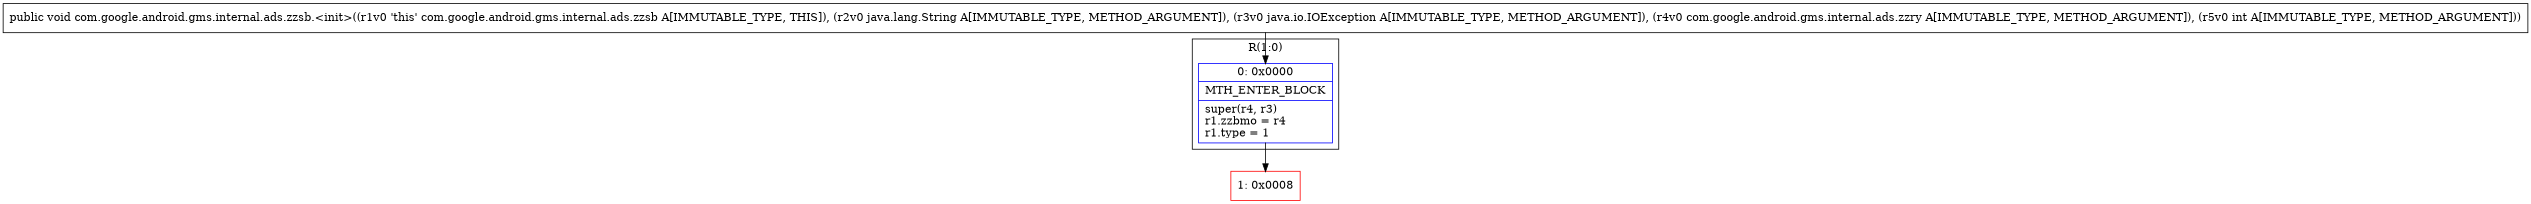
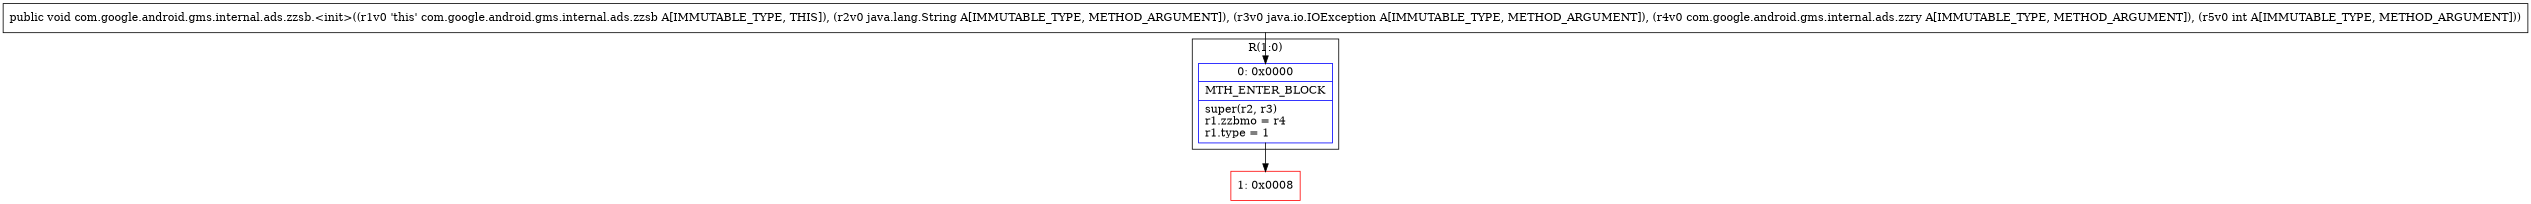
node "0: 0x0000": text "super(r4, r3)" -> "super(r2, r3)"
